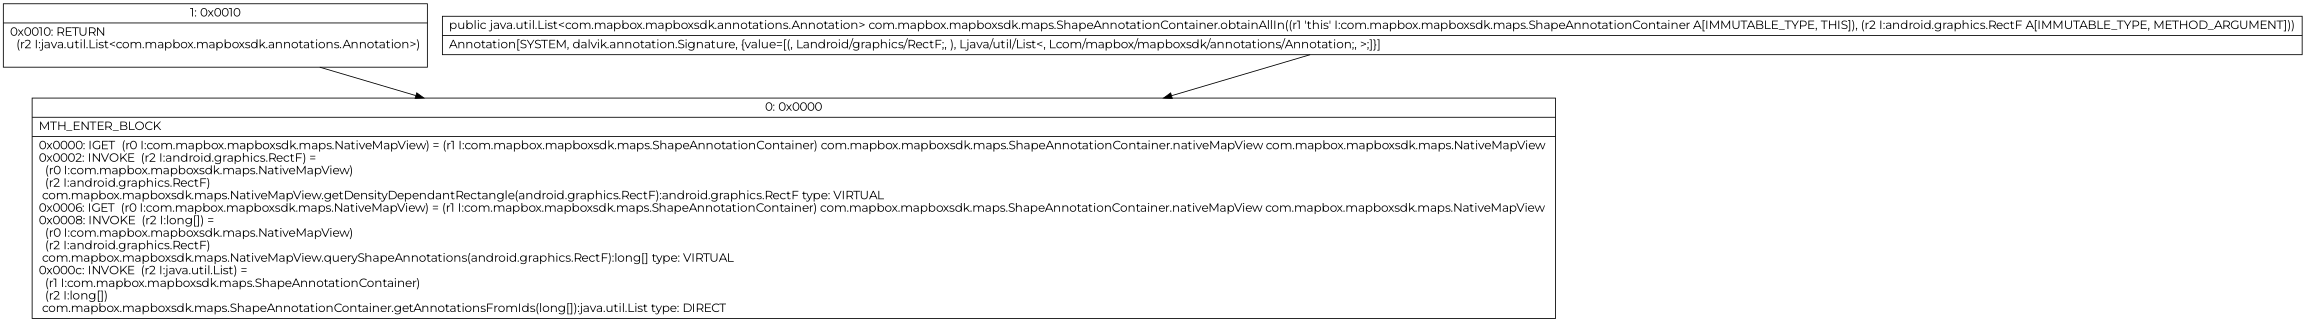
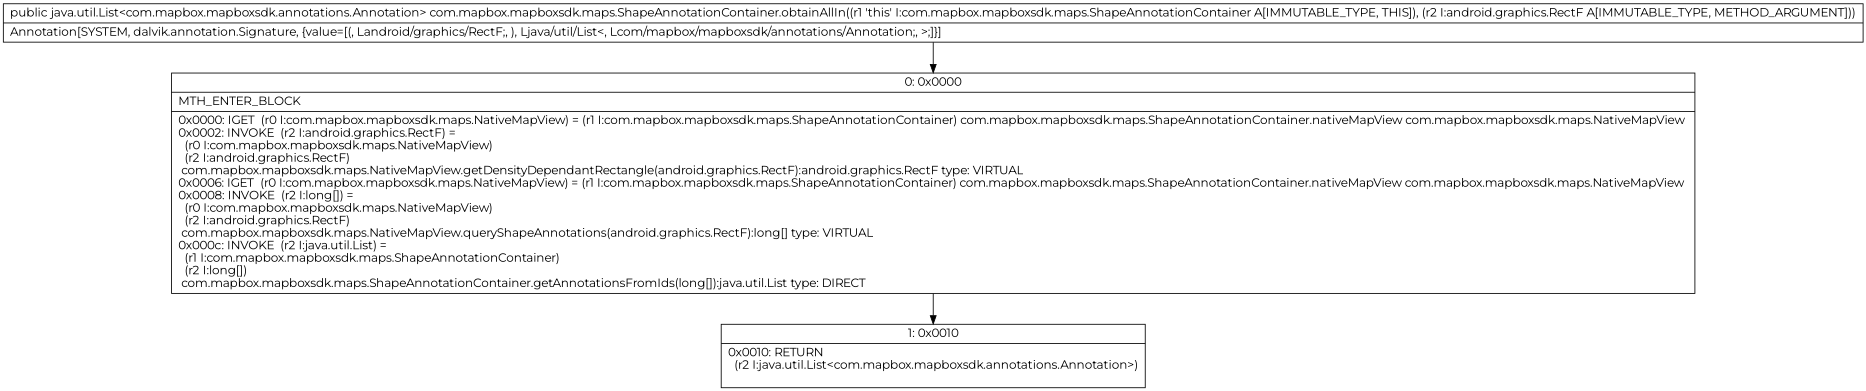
edge "1: 0x0010" -> "0: 0x0000": reversed
